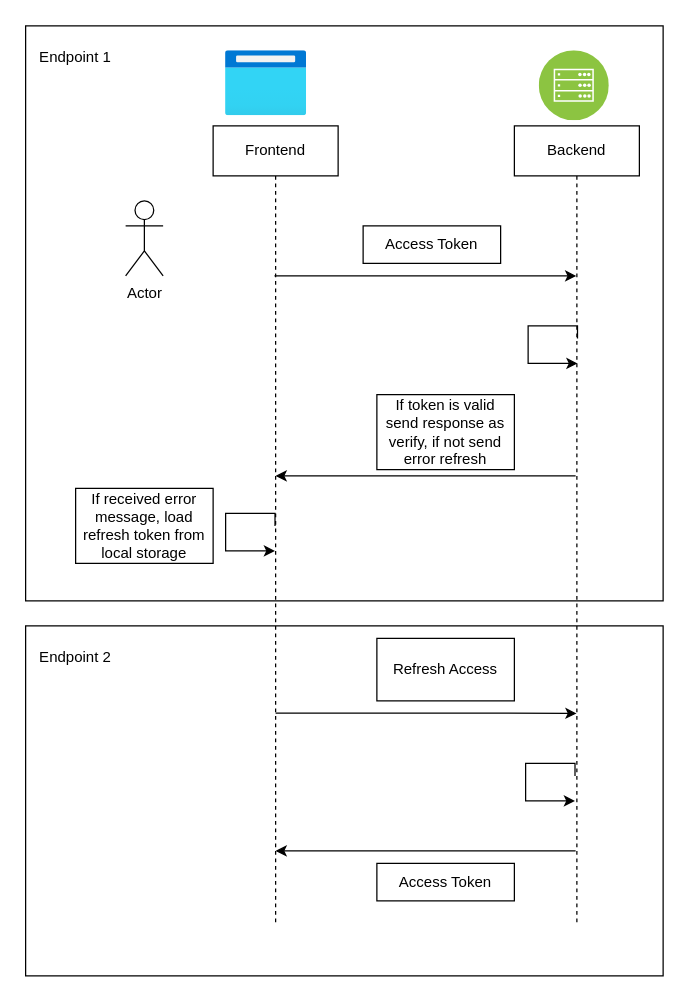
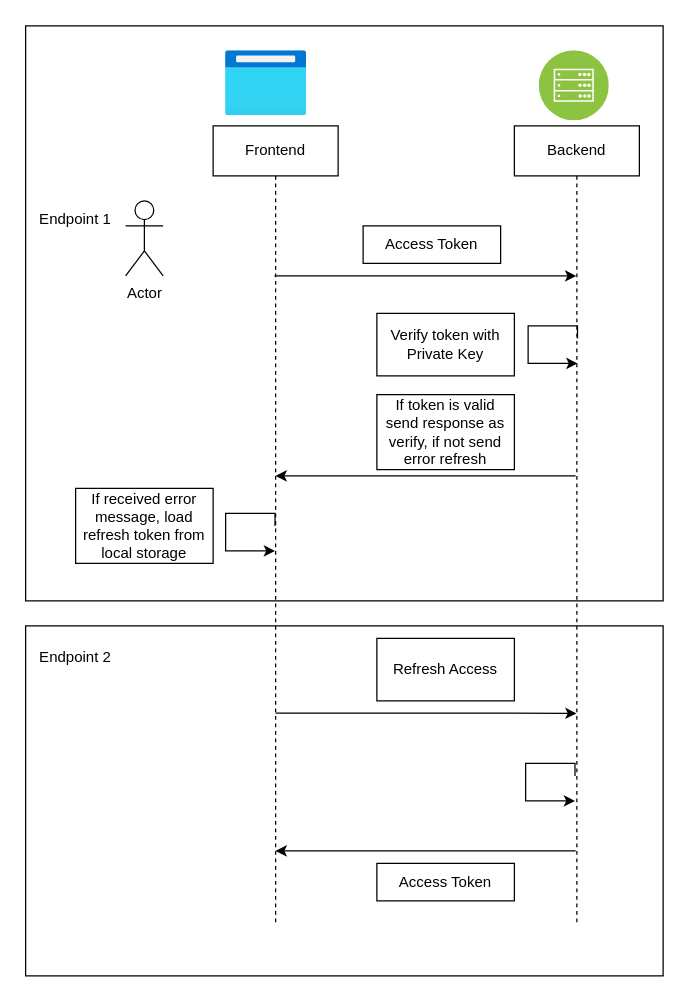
node "Endpoint 1": moved (76, 57) -> (76, 219)
node "Verify token with Private Key": added
